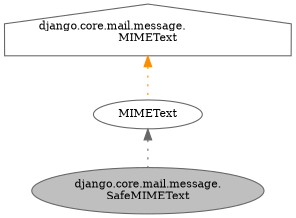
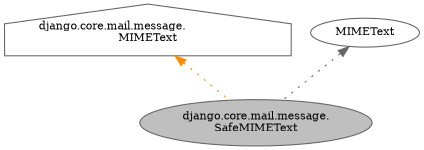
edge "MIMEText" -> "django.core.mail.message. MIMEText": now "django.core.mail.message. SafeMIMEText" -> "django.core.mail.message. MIMEText"
